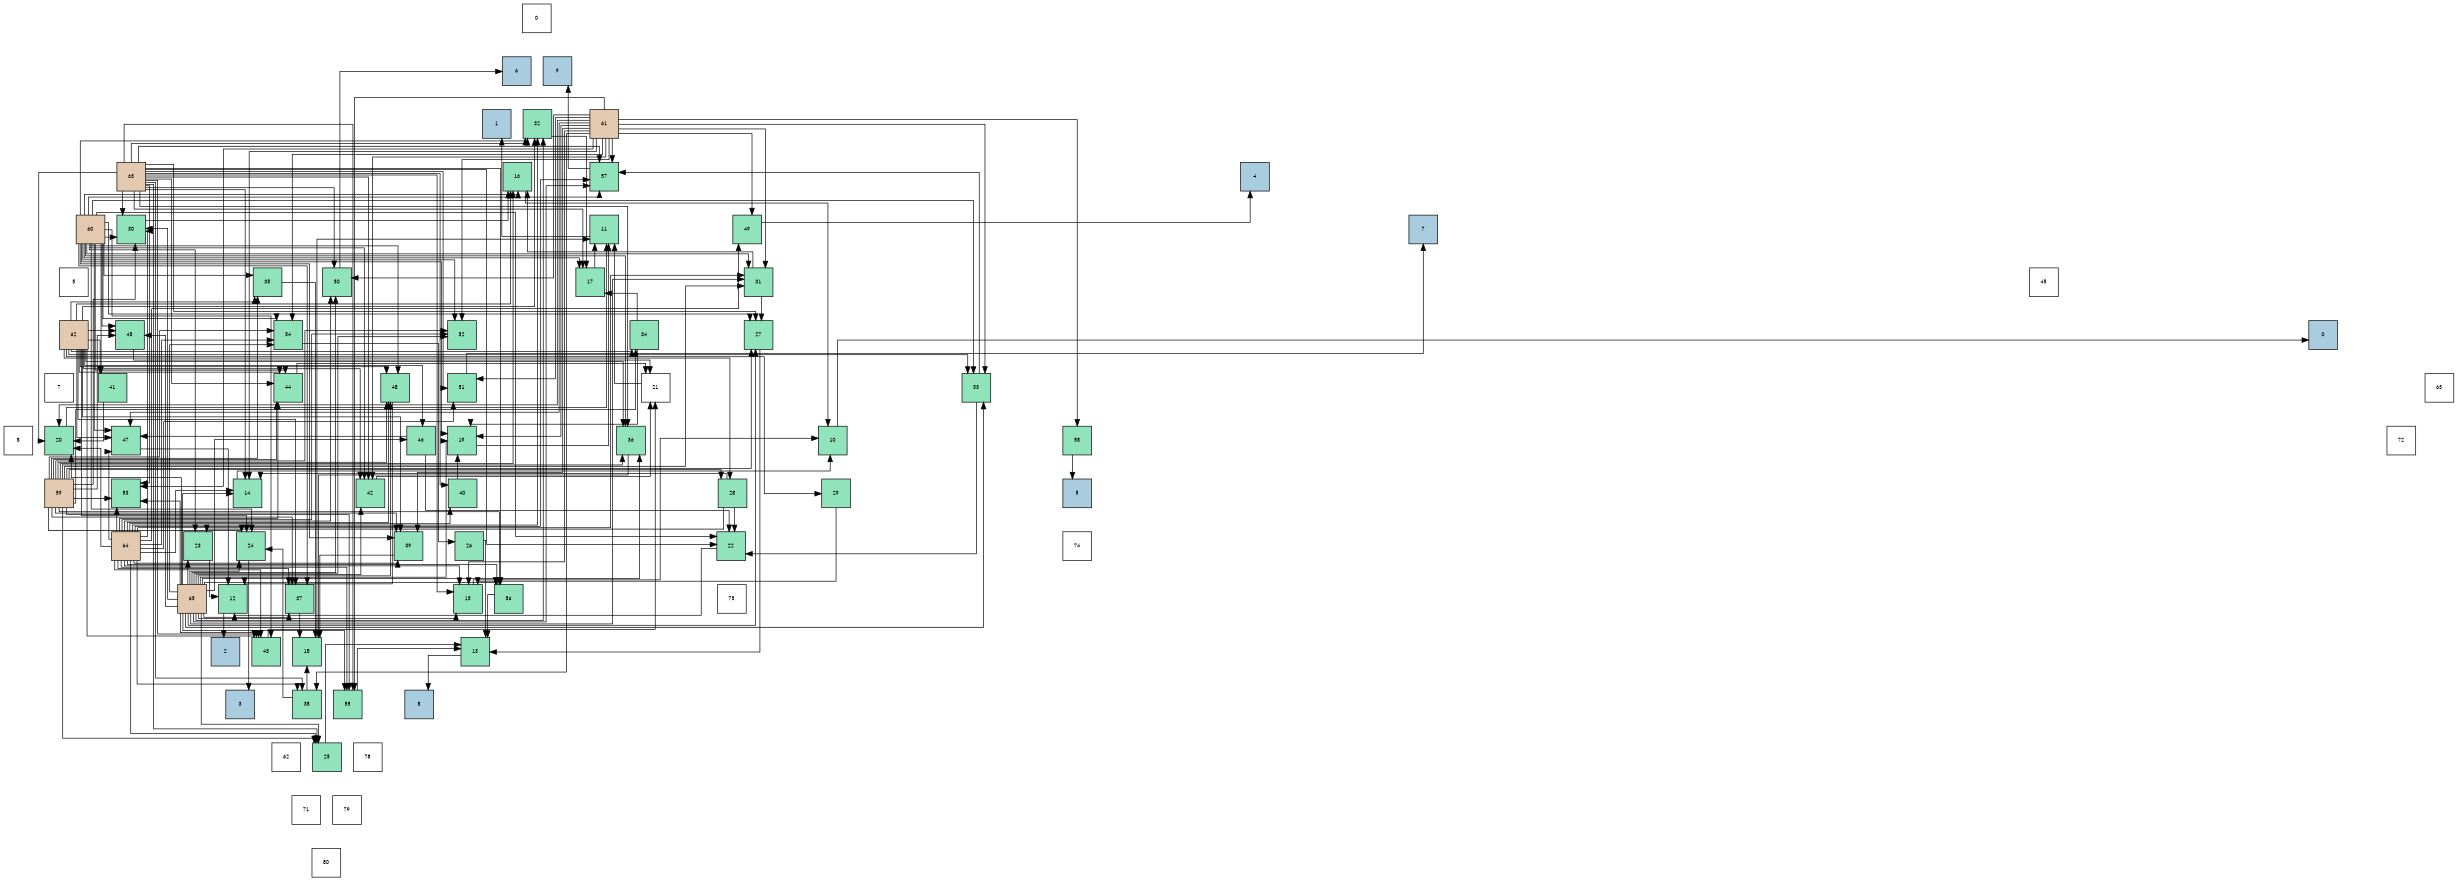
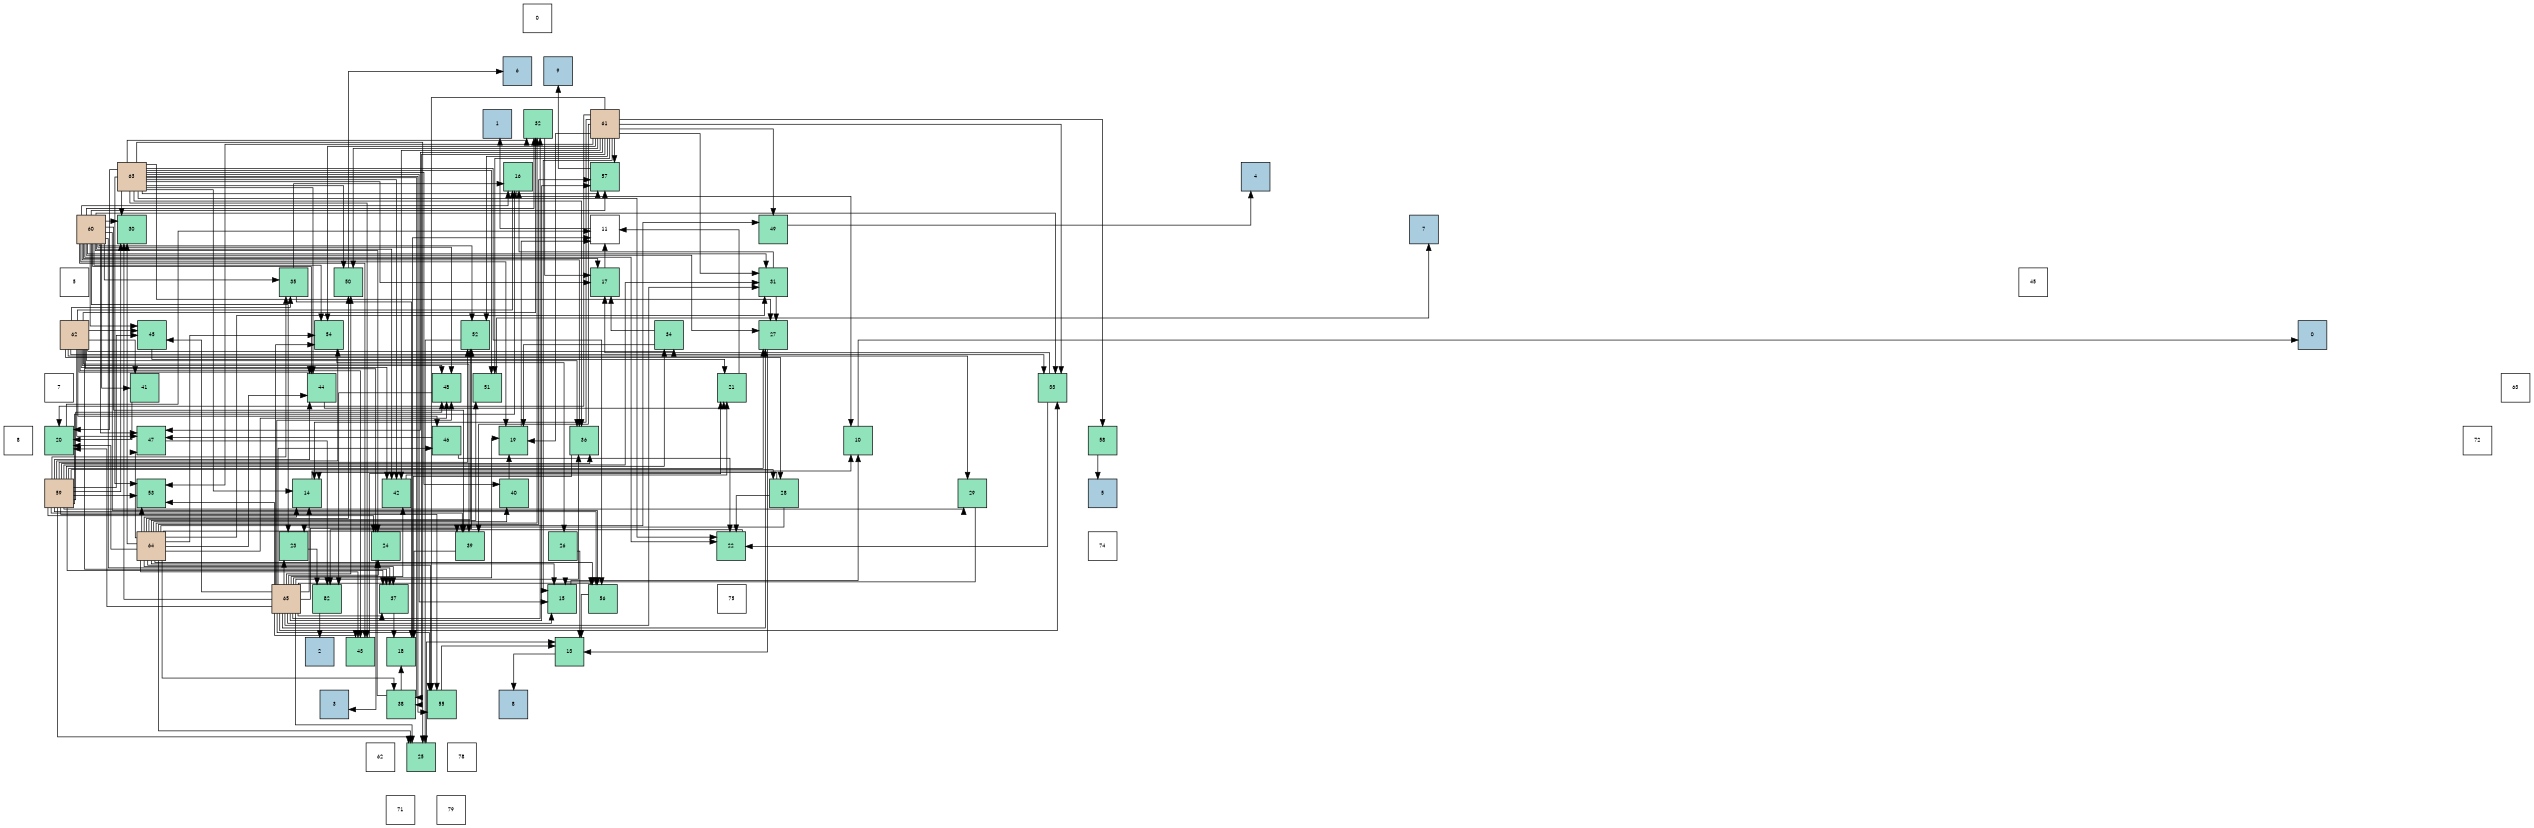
edge "33" -> "57": now "33" -> "17"
edge "30" -> "16": now "35" -> "16"
node "11": fillcolor #91e3bb -> #ffffff
node "21": fillcolor #ffffff -> #91e3bb
edge "59" -> "29": added
edge "60" -> "56": added
edge "52" -> "25": added
node "12": label "12" -> "82"
node "80": removed
